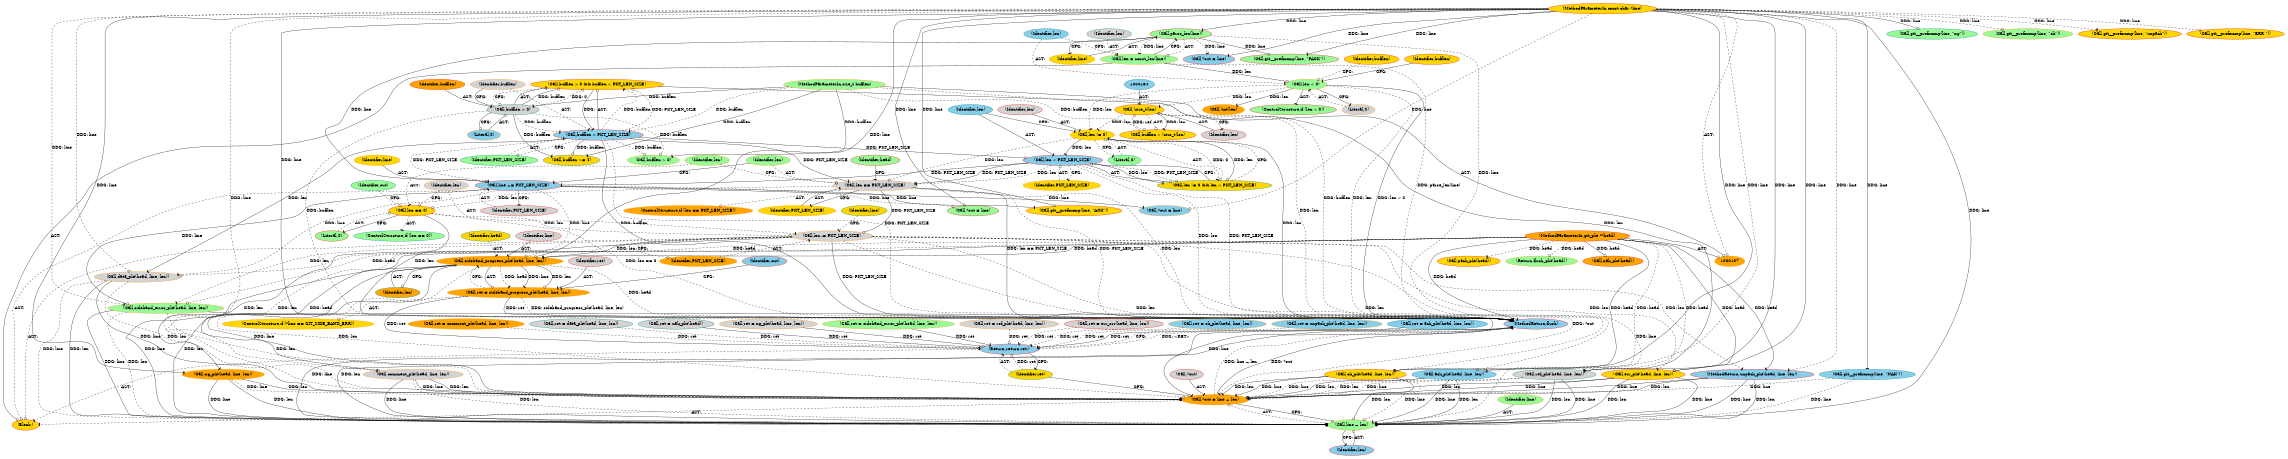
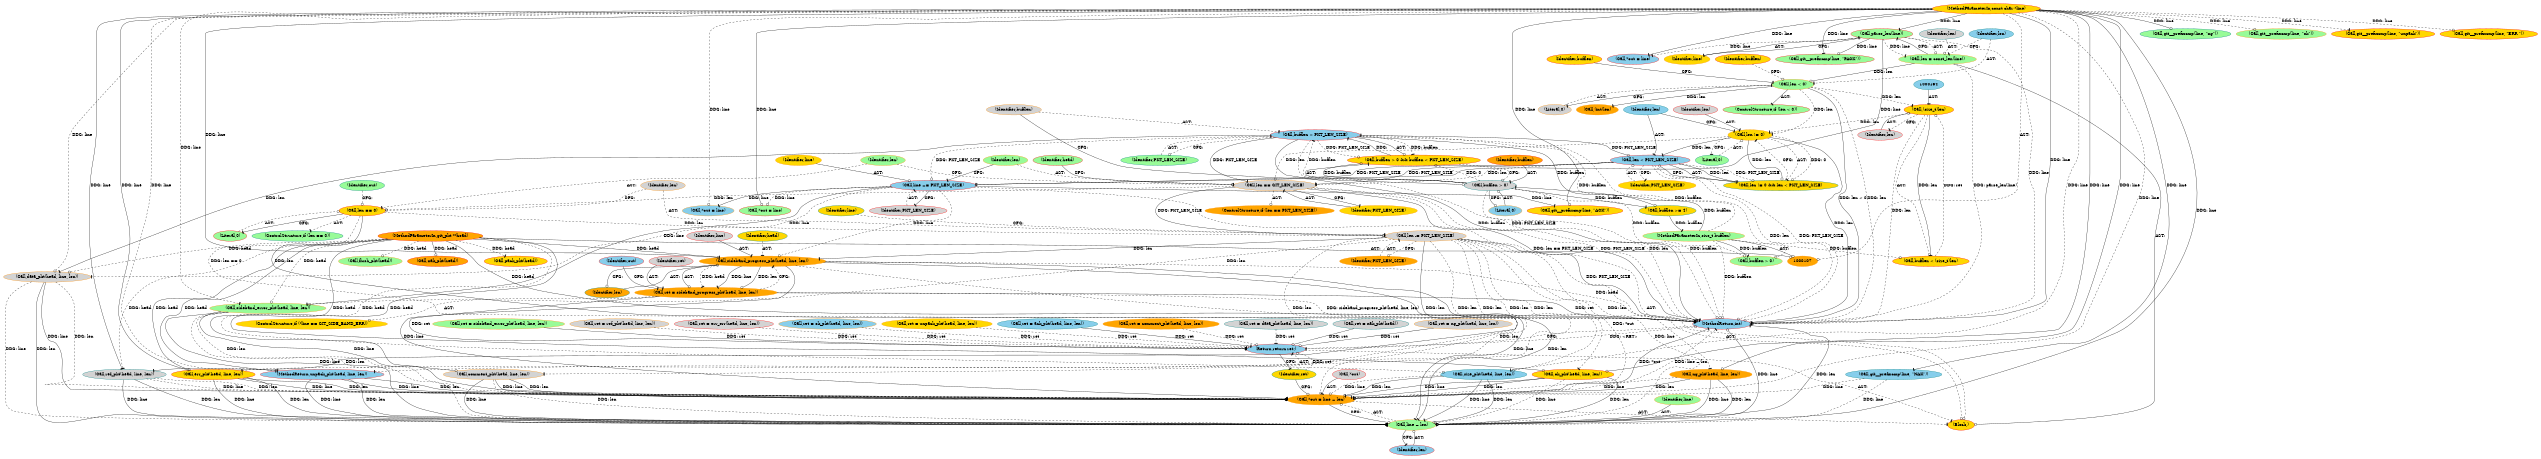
edge "(MethodParameterIn,const char *line)" -> "(Call,ng_pkt(head, line, len))": arrowhead tee -> odot
edge "(Call,bufflen > 0 && bufflen < PKT_LEN_SIZE)" -> "(Call,ref_pkt(head, line, len))": now "(Call,len -= PKT_LEN_SIZE)" -> "(Call,ref_pkt(head, line, len))"
edge "(MethodParameterIn,size_t bufflen)" -> "(Call,bufflen >= 4)": reversed
edge "(Call,bufflen < PKT_LEN_SIZE)" -> "(Call,line += PKT_LEN_SIZE)": arrowhead tee -> odot
node "(Call,len == PKT_LEN_SIZE)": label "(Call,len == PKT_LEN_SIZE)" -> "(Call,len == GIT_LEN_SIZE)"
edge "(Call,len -= PKT_LEN_SIZE)" -> "(Call,ng_pkt(head, line, len))": style solid -> dashed
node "(Return,flush_pkt(head))": label "(Return,flush_pkt(head))" -> "(Call,flush_pkt(head))"
node "(Call,ret = unpack_pkt(head, line, len))": fillcolor skyblue -> gold
node "(MethodReturn,flush)": label "(MethodReturn,flush)" -> "(MethodReturn,int)"
node "(Call,ack_pkt(head, line, len))": label "(Call,ack_pkt(head, line, len))" -> "(Call,size_pkt(head, line, len))"
